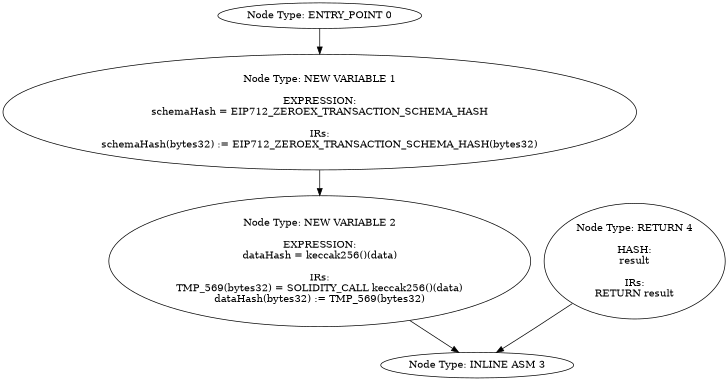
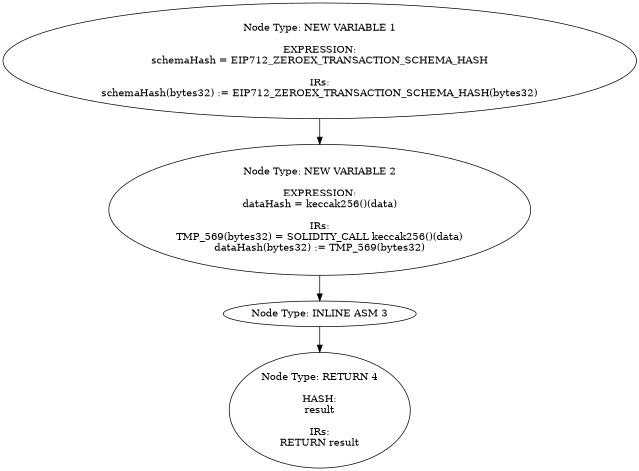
node "Node Type: ENTRY_POINT 0": removed
edge "Node Type: RETURN 4 HASH: result IRs: RETURN result" -> "Node Type: INLINE ASM 3": reversed
